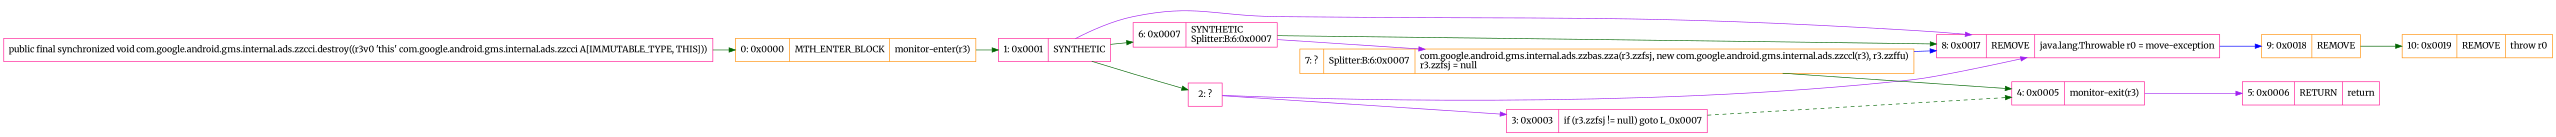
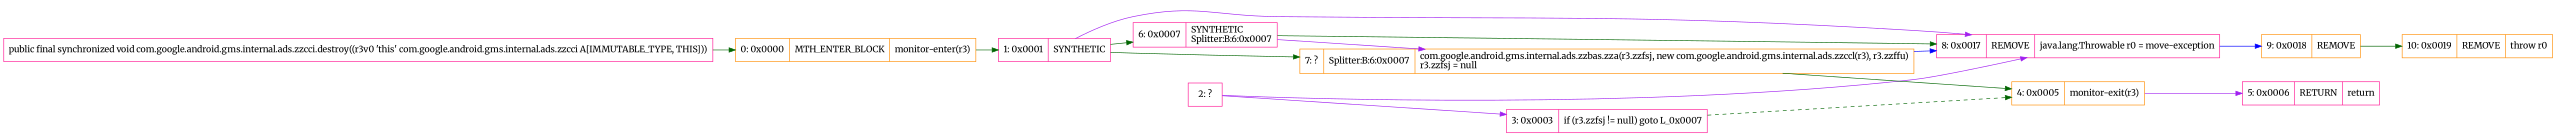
edge "1: 0x0001" -> "2: ?": now "1: 0x0001" -> "7: ?"
node "4: 0x0005": color deeppink -> darkorange
